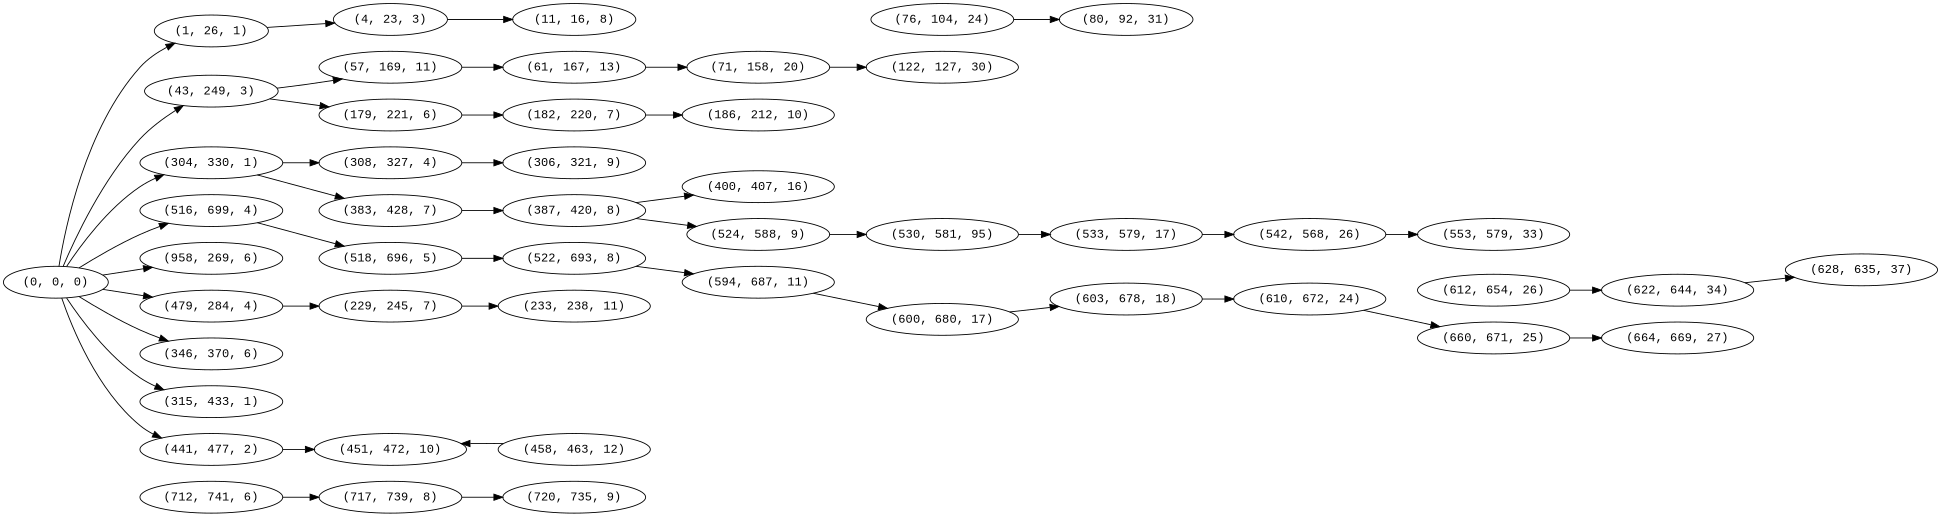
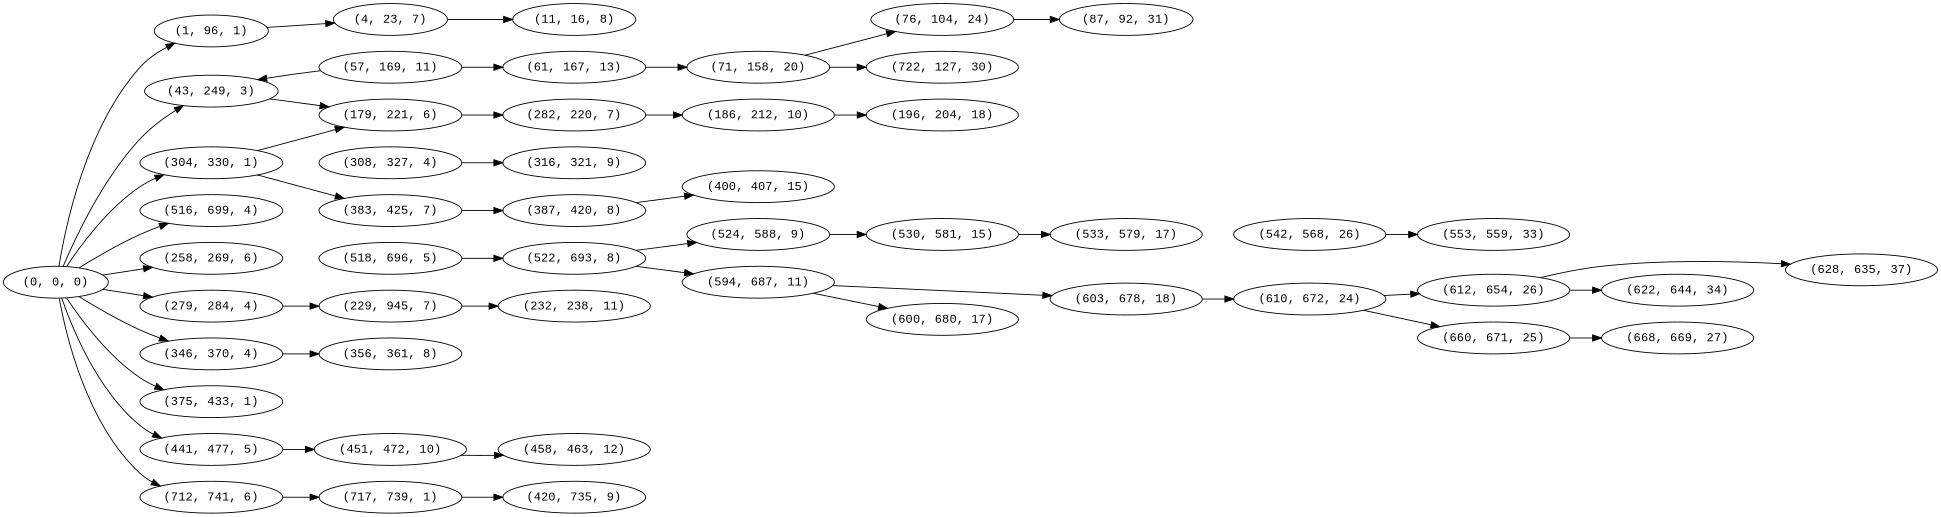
node "(4, 23, 3)": label "(4, 23, 3)" -> "(4, 23, 7)"
node "(80, 92, 31)": label "(80, 92, 31)" -> "(87, 92, 31)"
node "(1, 26, 1)": label "(1, 26, 1)" -> "(1, 96, 1)"
edge "(71, 158, 20)" -> "(76, 104, 24)": added
node "(122, 127, 30)": label "(122, 127, 30)" -> "(722, 127, 30)"
edge "(43, 249, 3)" -> "(57, 169, 11)": reversed
node "(182, 220, 7)": label "(182, 220, 7)" -> "(282, 220, 7)"
node "(196, 204, 18)": added
edge "(304, 330, 1)" -> "(308, 327, 4)": now "(304, 330, 1)" -> "(179, 221, 6)"
node "(306, 321, 9)": label "(306, 321, 9)" -> "(316, 321, 9)"
node "(400, 407, 16)": label "(400, 407, 16)" -> "(400, 407, 15)"
node "(383, 428, 7)": label "(383, 428, 7)" -> "(383, 425, 7)"
edge "(387, 420, 8)" -> "(524, 588, 9)": now "(522, 693, 8)" -> "(524, 588, 9)"
edge "(516, 699, 4)" -> "(518, 696, 5)": removed
node "(530, 581, 95)": label "(530, 581, 95)" -> "(530, 581, 15)"
edge "(533, 579, 17)" -> "(542, 568, 26)": removed
node "(553, 579, 33)": label "(553, 579, 33)" -> "(553, 559, 33)"
node "(958, 269, 6)": label "(958, 269, 6)" -> "(258, 269, 6)"
edge "(622, 644, 34)" -> "(628, 635, 37)": now "(612, 654, 26)" -> "(628, 635, 37)"
edge "(610, 672, 24)" -> "(612, 654, 26)": added
node "(479, 284, 4)": label "(479, 284, 4)" -> "(279, 284, 4)"
node "(229, 245, 7)": label "(229, 245, 7)" -> "(229, 945, 7)"
node "(233, 238, 11)": label "(233, 238, 11)" -> "(232, 238, 11)"
edge "(600, 680, 17)" -> "(603, 678, 18)": now "(594, 687, 11)" -> "(603, 678, 18)"
node "(664, 669, 27)": label "(664, 669, 27)" -> "(668, 669, 27)"
node "(346, 370, 6)": label "(346, 370, 6)" -> "(346, 370, 4)"
node "(356, 361, 8)": added
edge "(0, 0, 0)" -> "(712, 741, 6)": added
node "(315, 433, 1)": label "(315, 433, 1)" -> "(375, 433, 1)"
edge "(458, 463, 12)" -> "(451, 472, 10)": reversed
node "(441, 477, 2)": label "(441, 477, 2)" -> "(441, 477, 5)"
node "(717, 739, 8)": label "(717, 739, 8)" -> "(717, 739, 1)"
node "(720, 735, 9)": label "(720, 735, 9)" -> "(420, 735, 9)"
